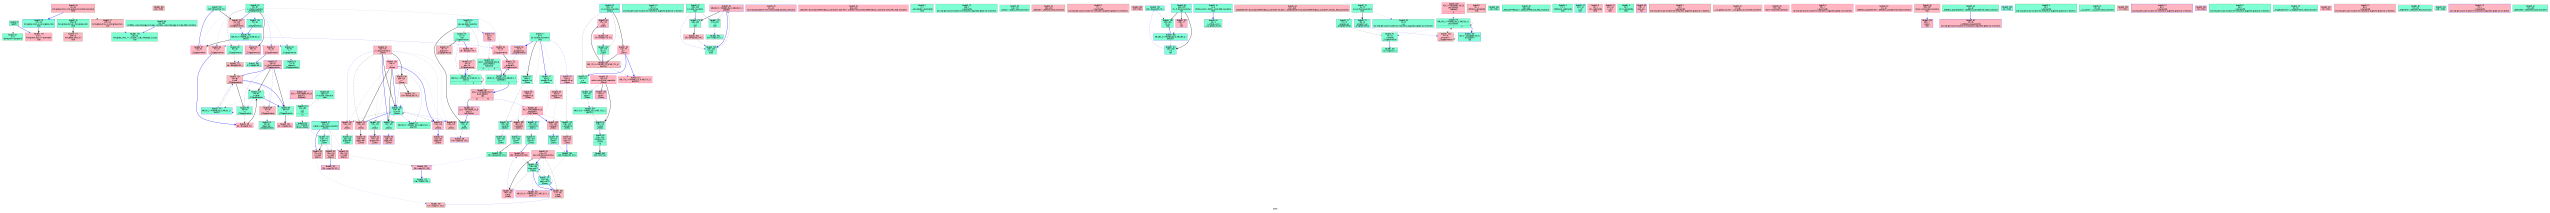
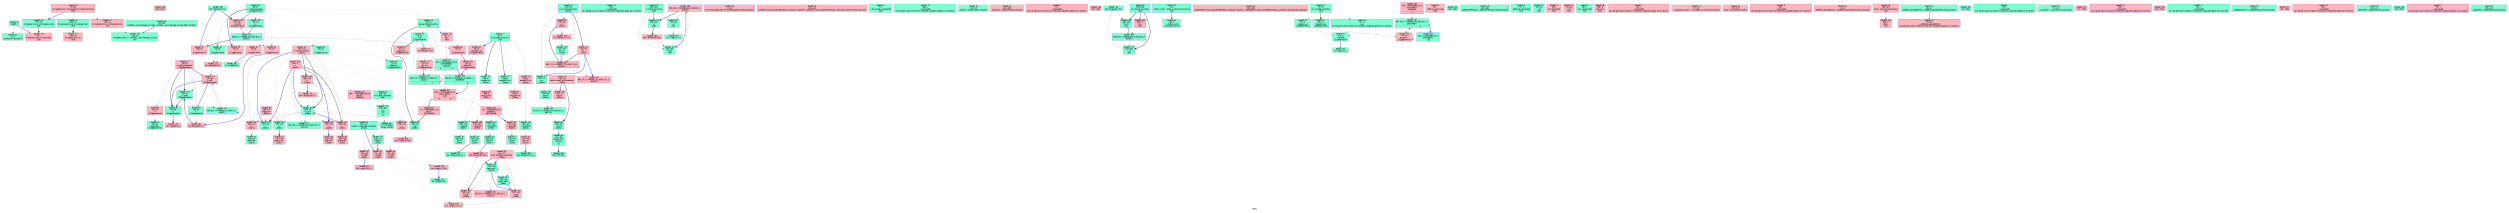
edge "NodeID: 100" -> "NodeID: 56": reversed
